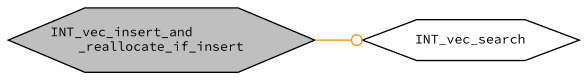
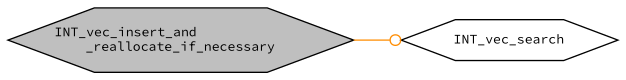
node "INT_vec_insert_and _reallocate_if_insert": label "INT_vec_insert_and _reallocate_if_insert" -> "INT_vec_insert_and _reallocate_if_necessary"
